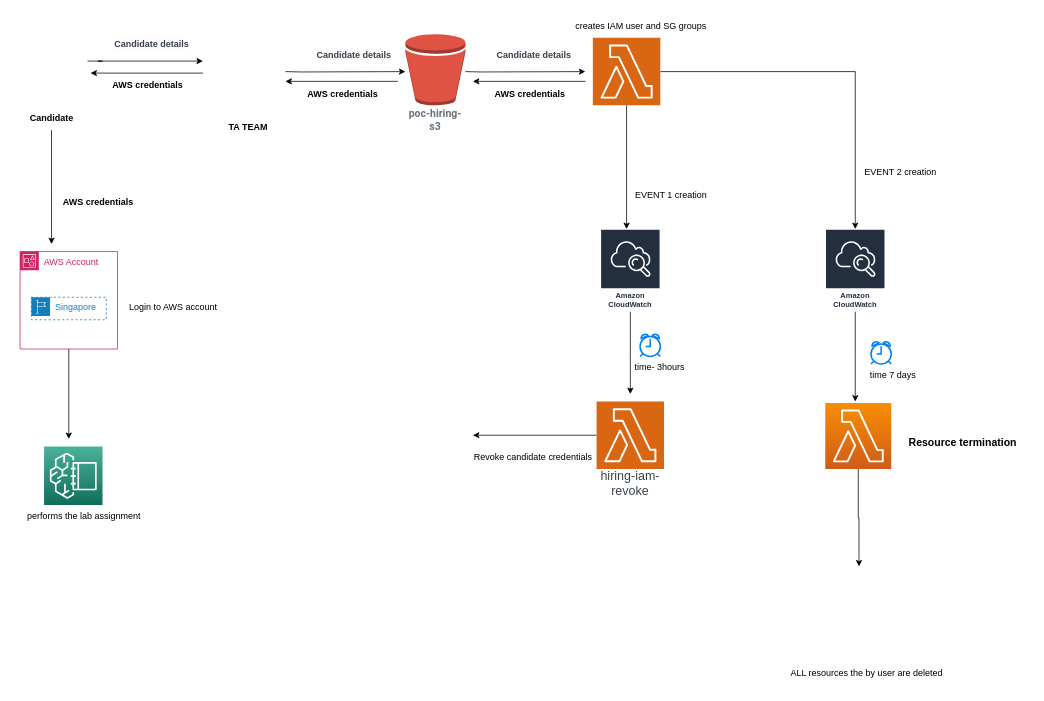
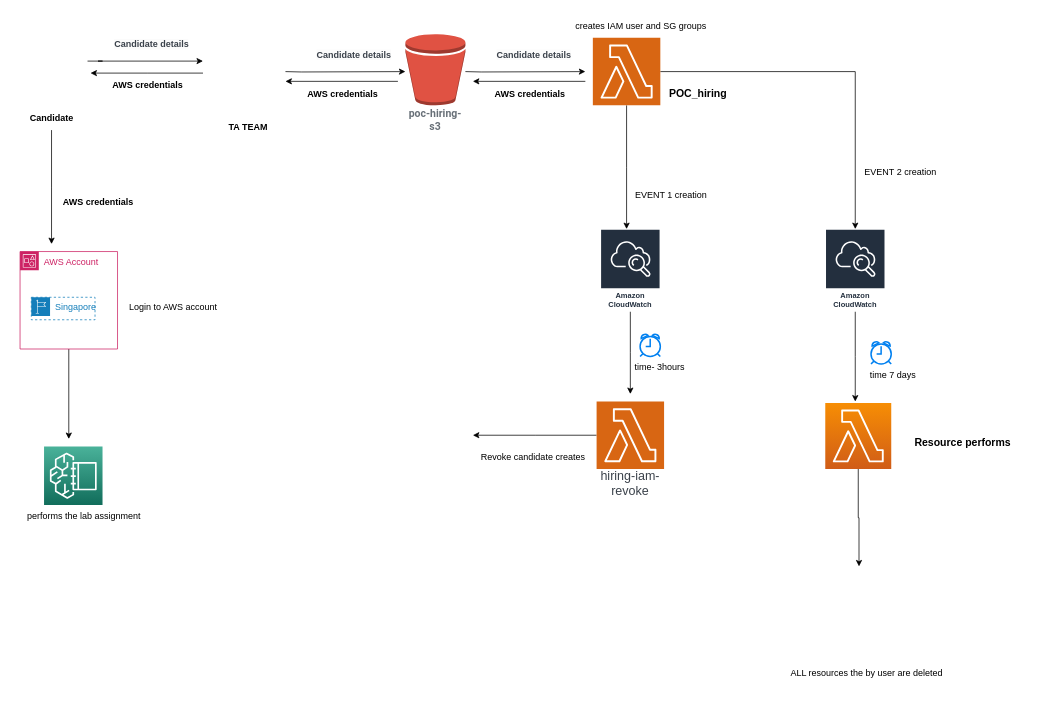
node "POC_hiring": added
node "Singapore": size 75x23 -> 64x23
node "Resource termination": label "Resource termination" -> "Resource performs"
node "Revoke candidate credentials": label "Revoke candidate credentials" -> "Revoke candidate creates"
